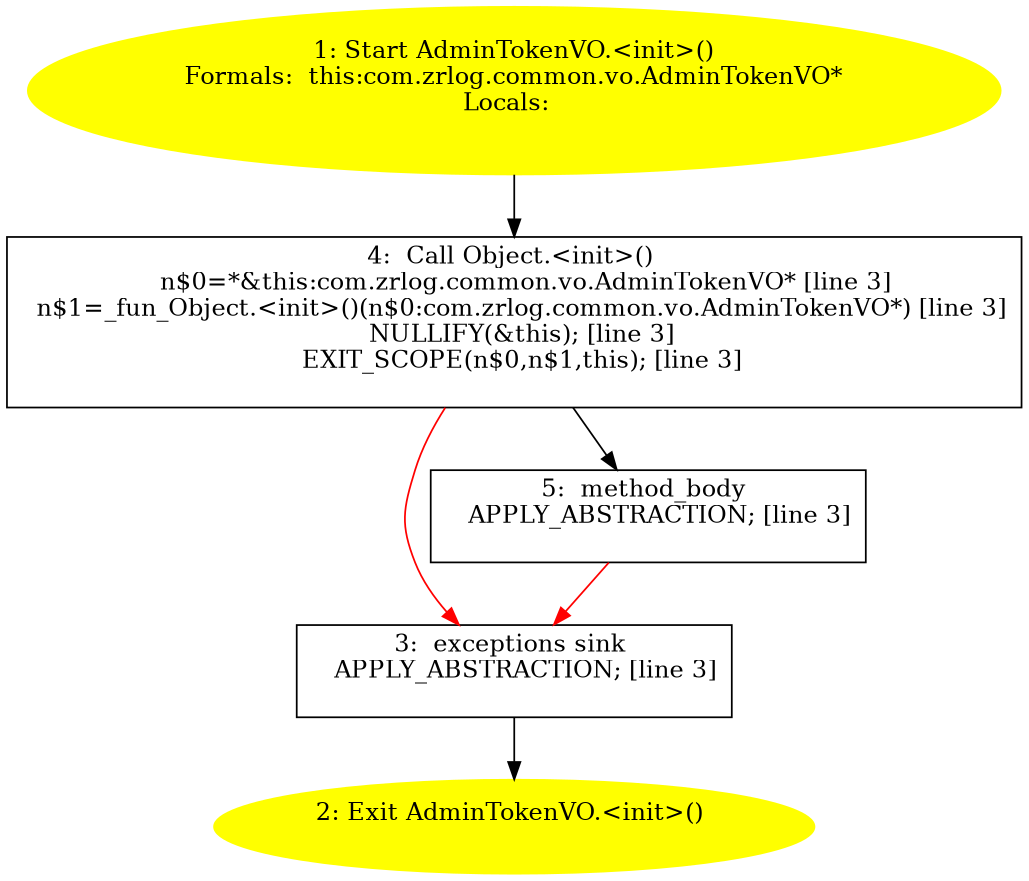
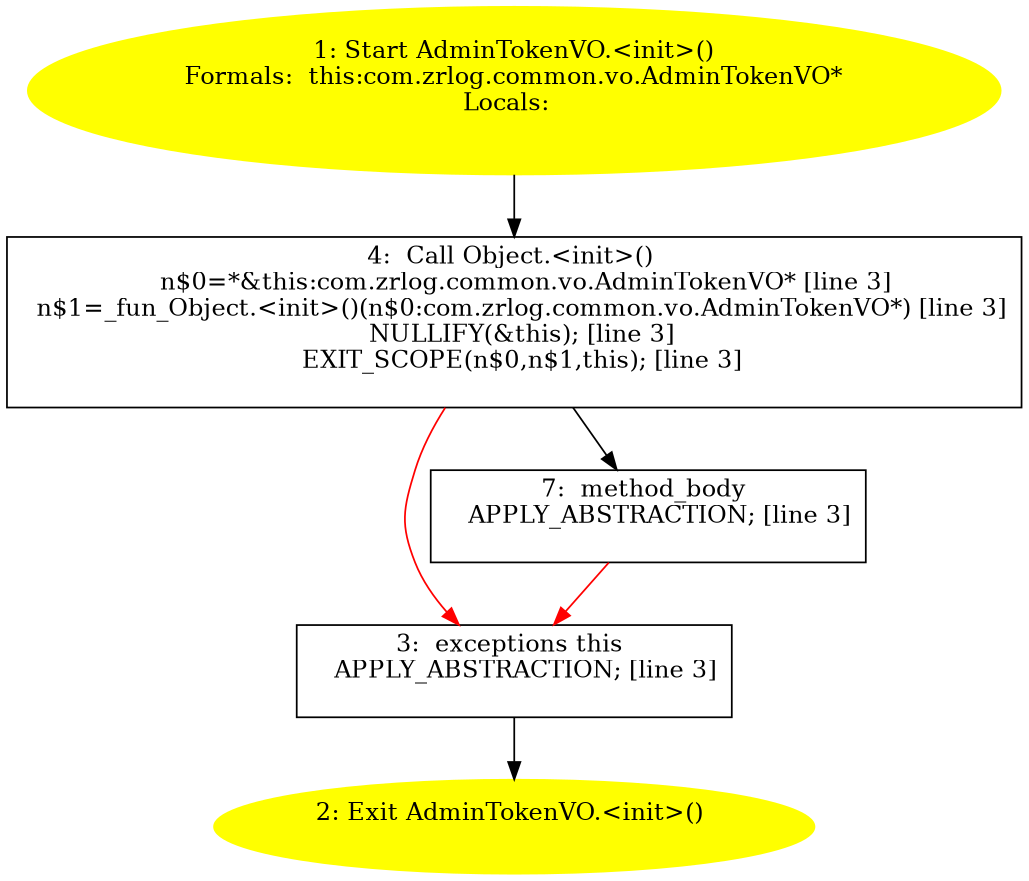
node "5:  method_body APPLY_ABSTRACTION; [line 3]": label "5:  method_body APPLY_ABSTRACTION; [line 3]" -> "7:  method_body APPLY_ABSTRACTION; [line 3]"
node "3:  exceptions sink APPLY_ABSTRACTION; [line 3]": label "3:  exceptions sink APPLY_ABSTRACTION; [line 3]" -> "3:  exceptions this APPLY_ABSTRACTION; [line 3]"
